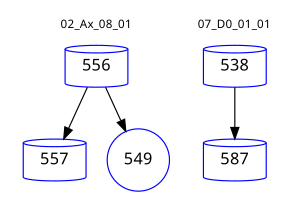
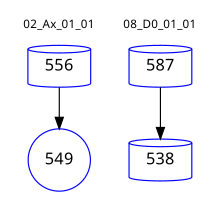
cluster "02_Ax_08_01": label "02_Ax_08_01" -> "02_Ax_01_01"
cluster "07_D0_01_01": label "07_D0_01_01" -> "08_D0_01_01"
edge "538" -> "587": reversed
node "557": removed
